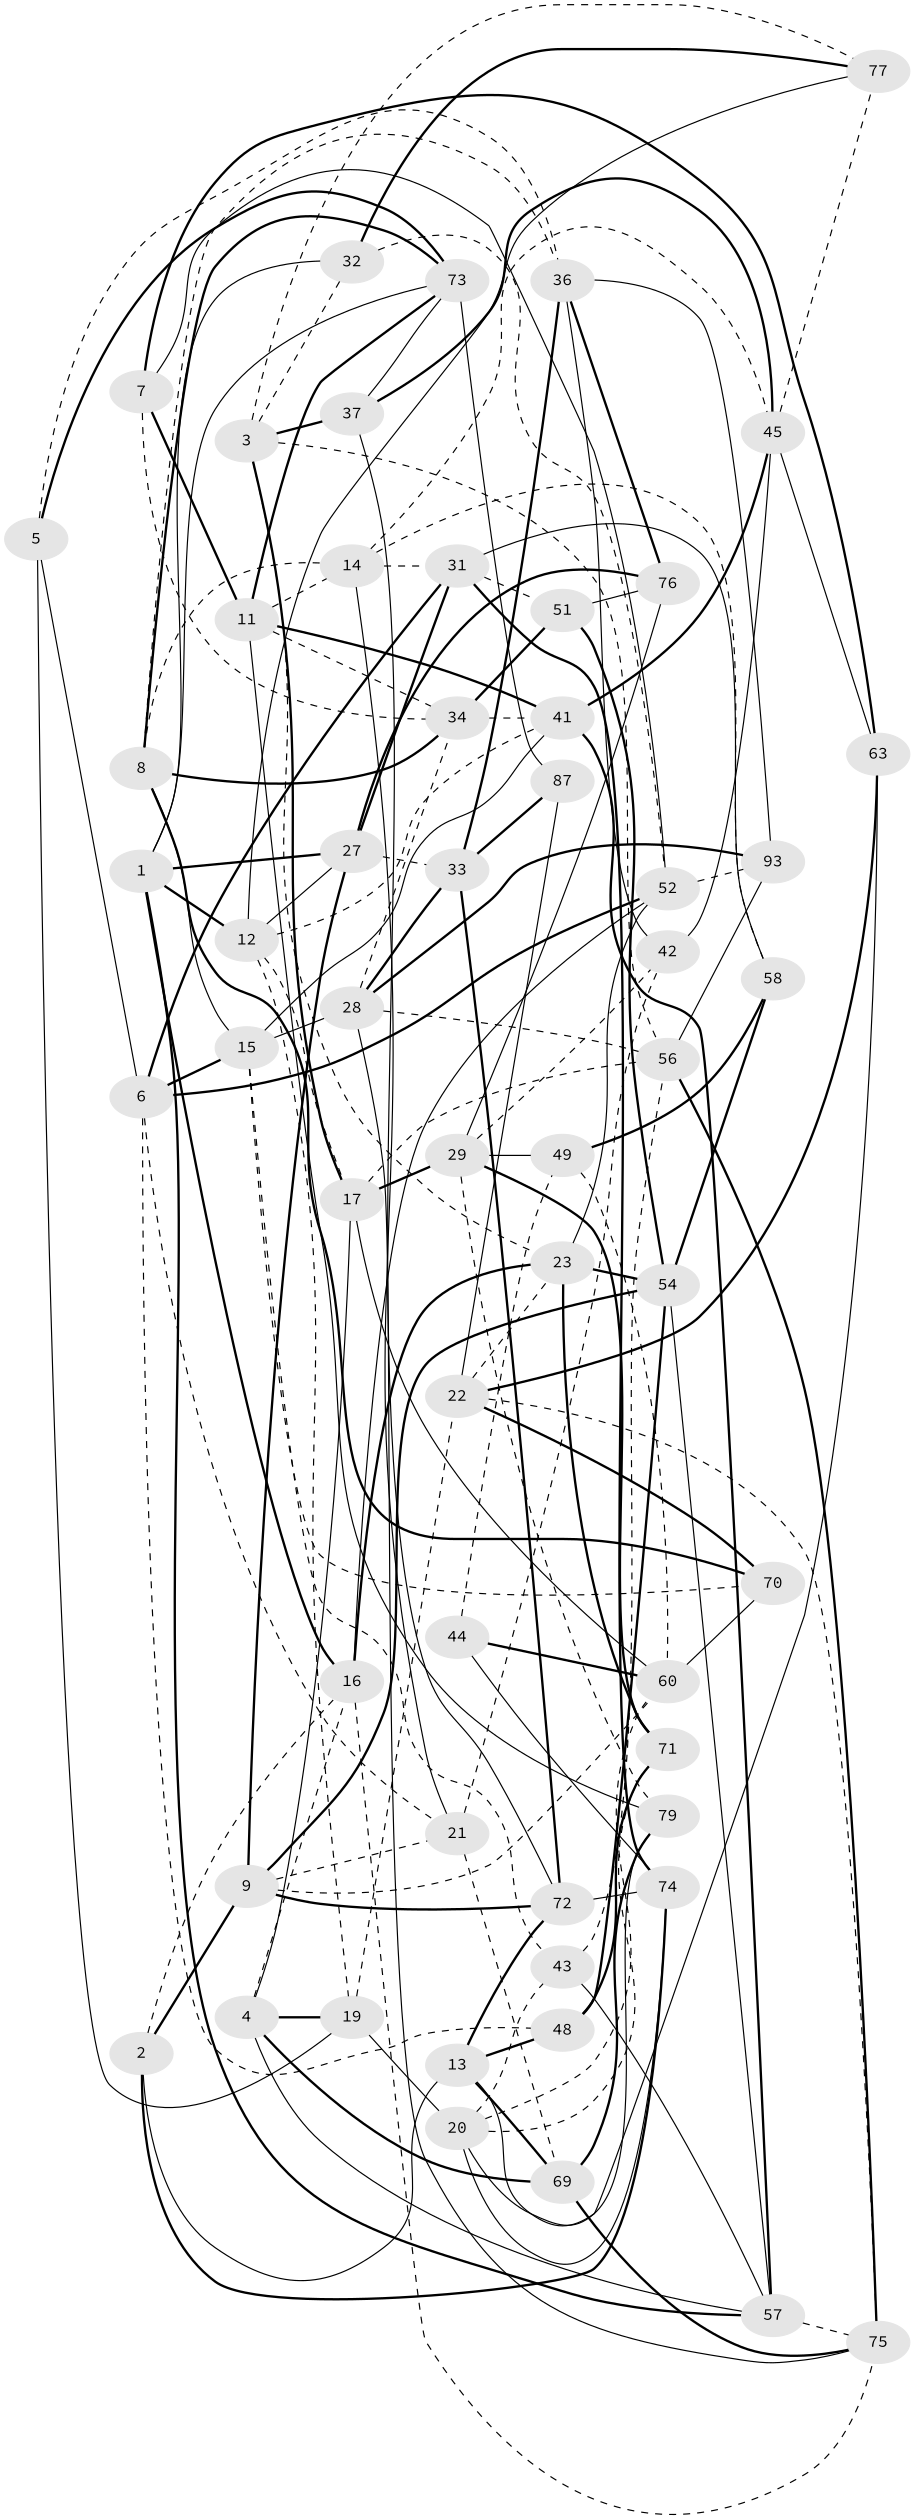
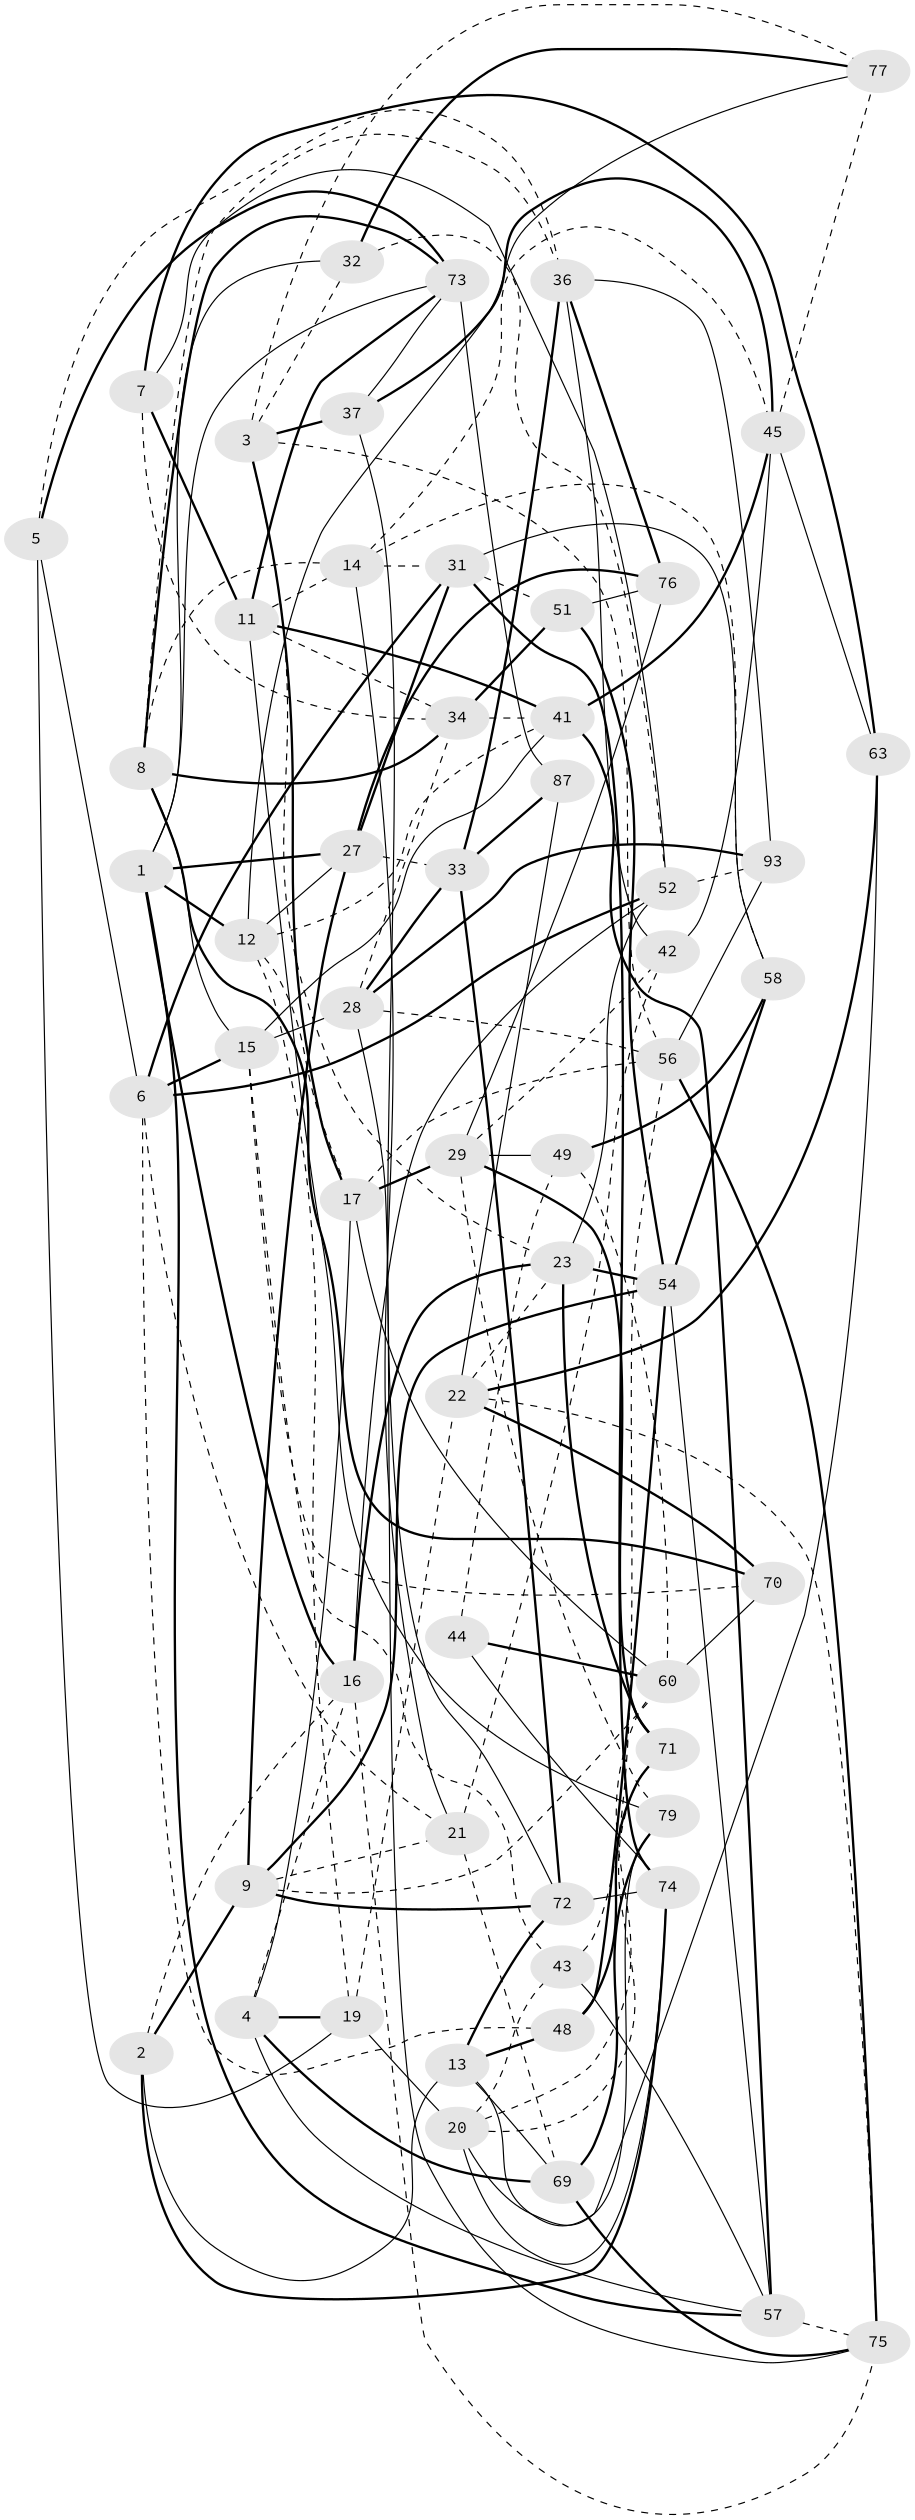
edge "13" -- "69": style bold -> solid
